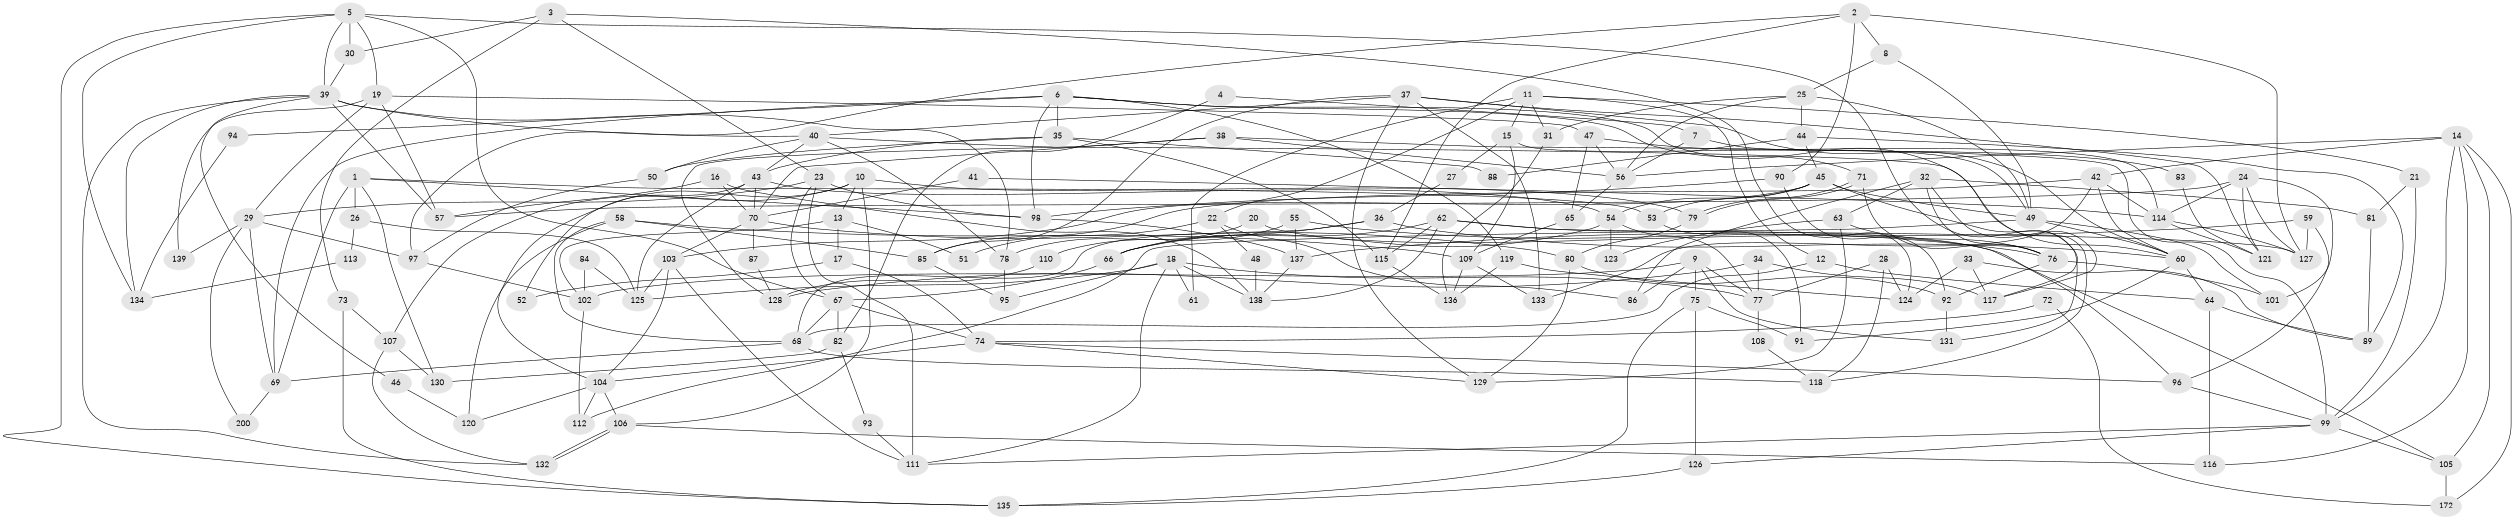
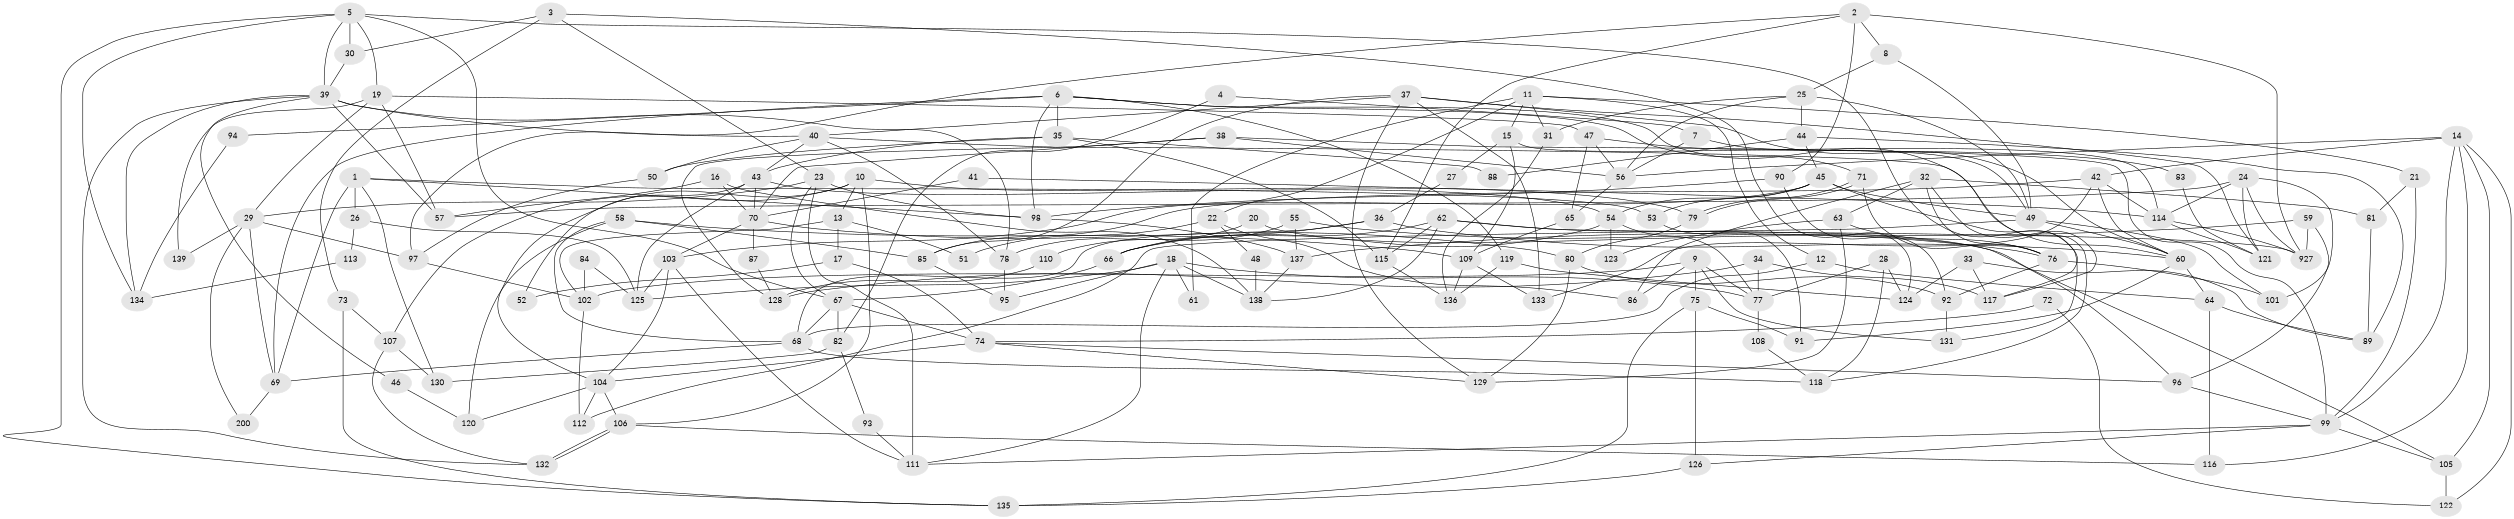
node "127": label "127" -> "927"
node "172": label "172" -> "122"
